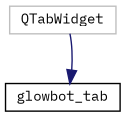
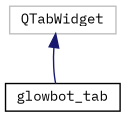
edge "QTabWidget" -> "glowbot_tab": reversed
